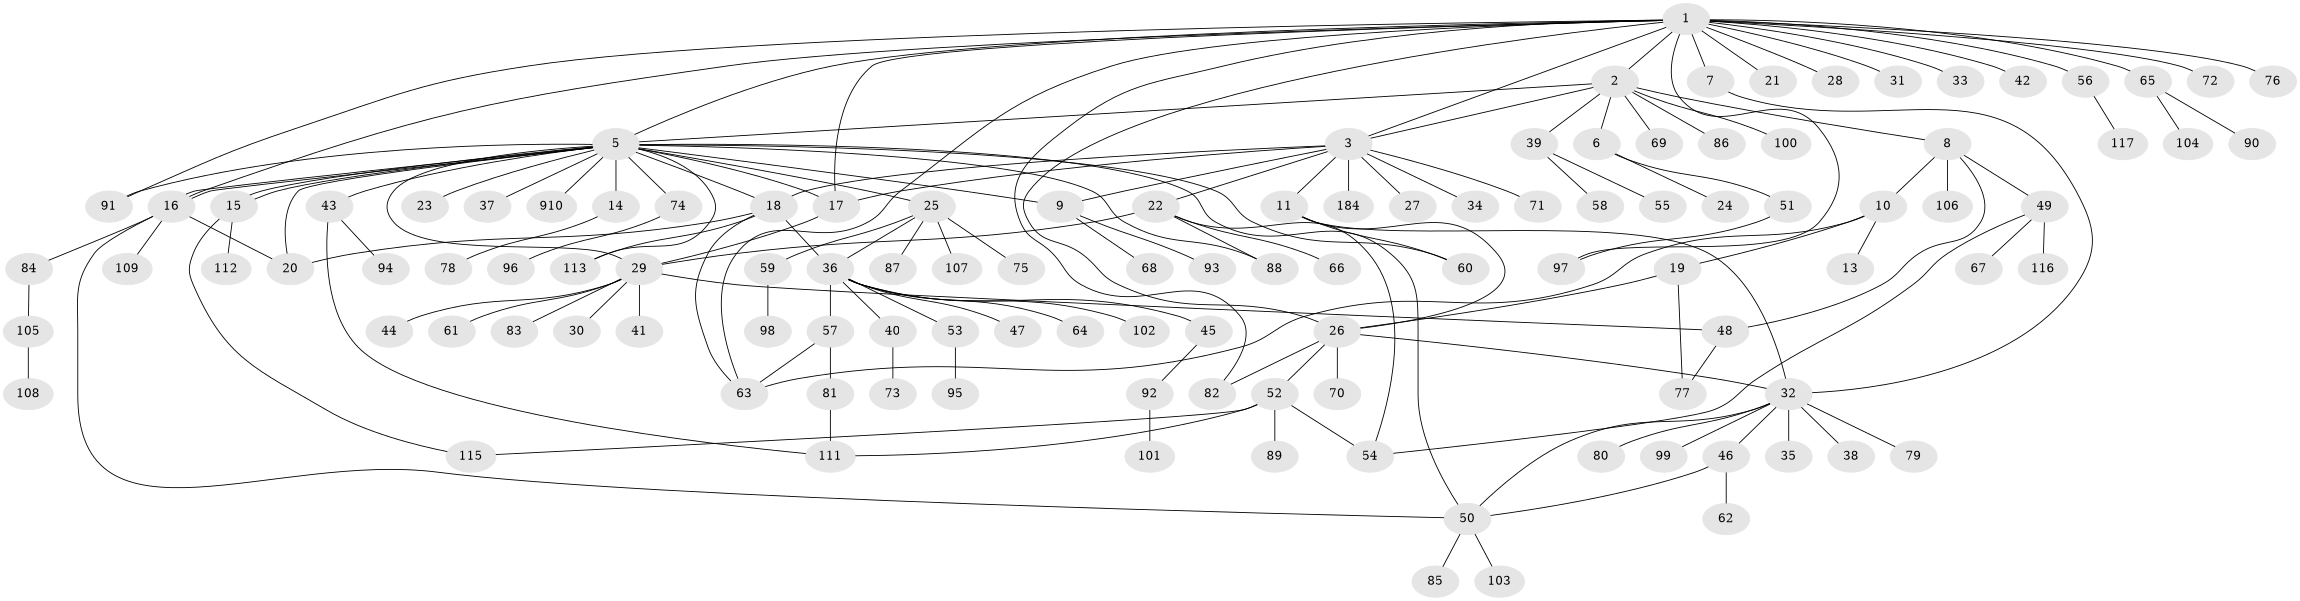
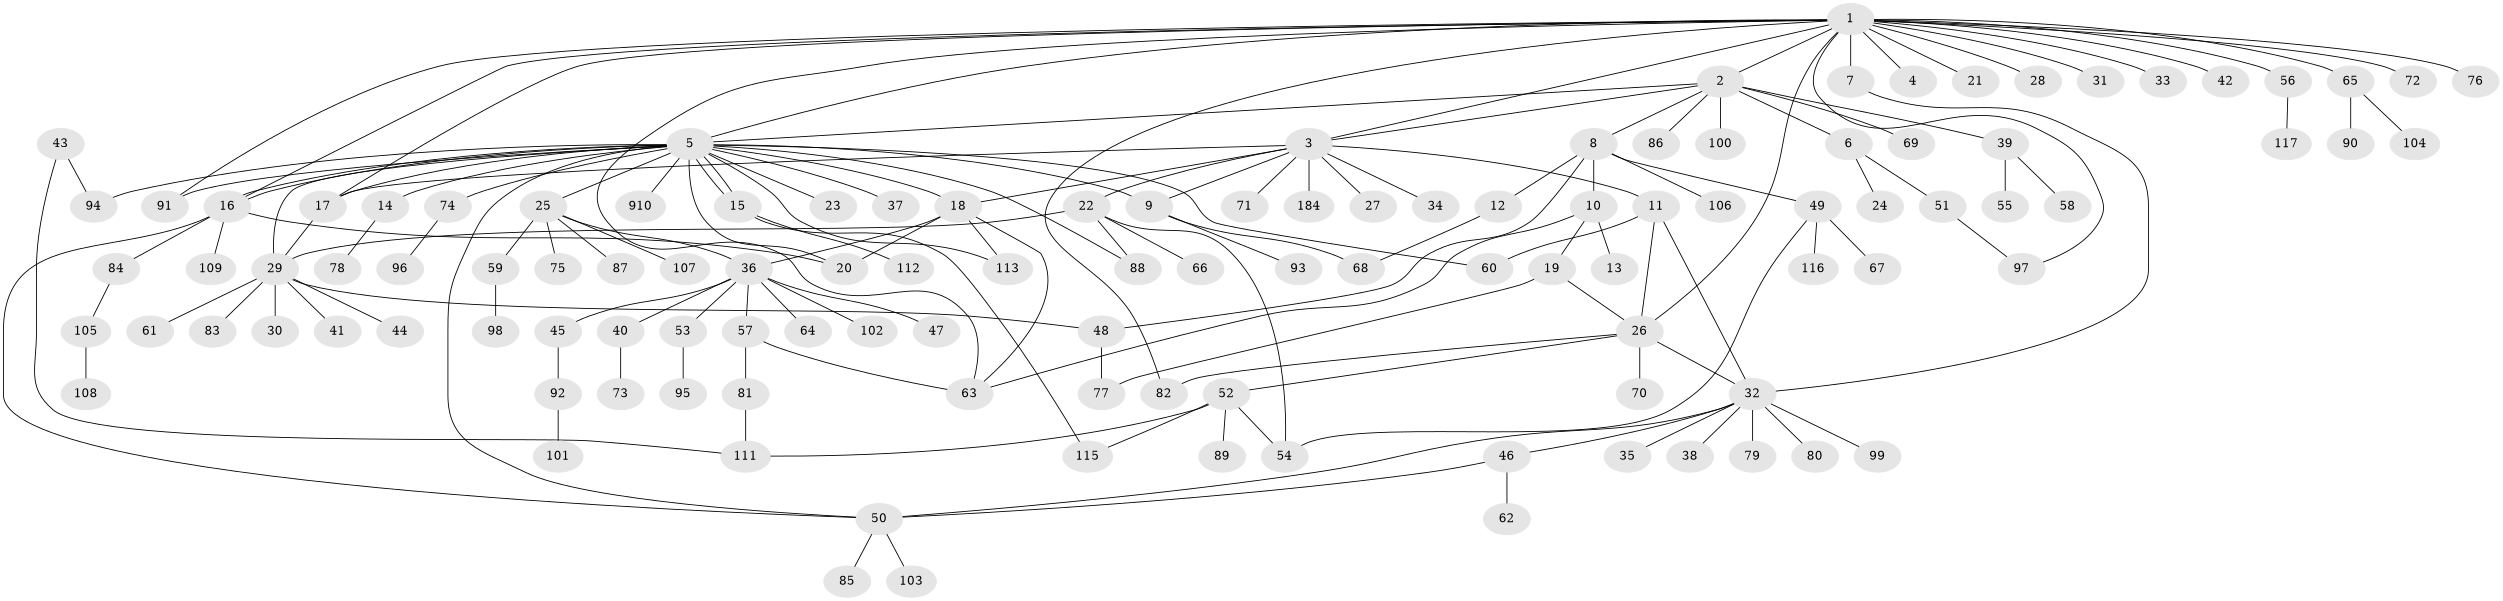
node "4": added
edge "5" -- "43": now "5" -- "94"
node "12": added
